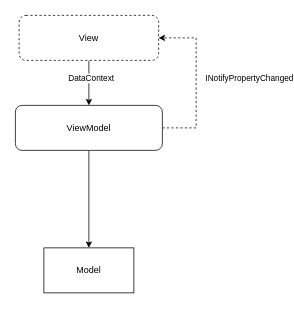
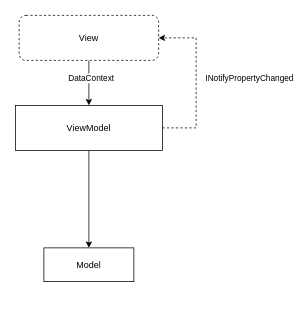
node "ViewModel": shape rounded rectangle -> rectangle
node "Model": size 90x45 -> 90x34
